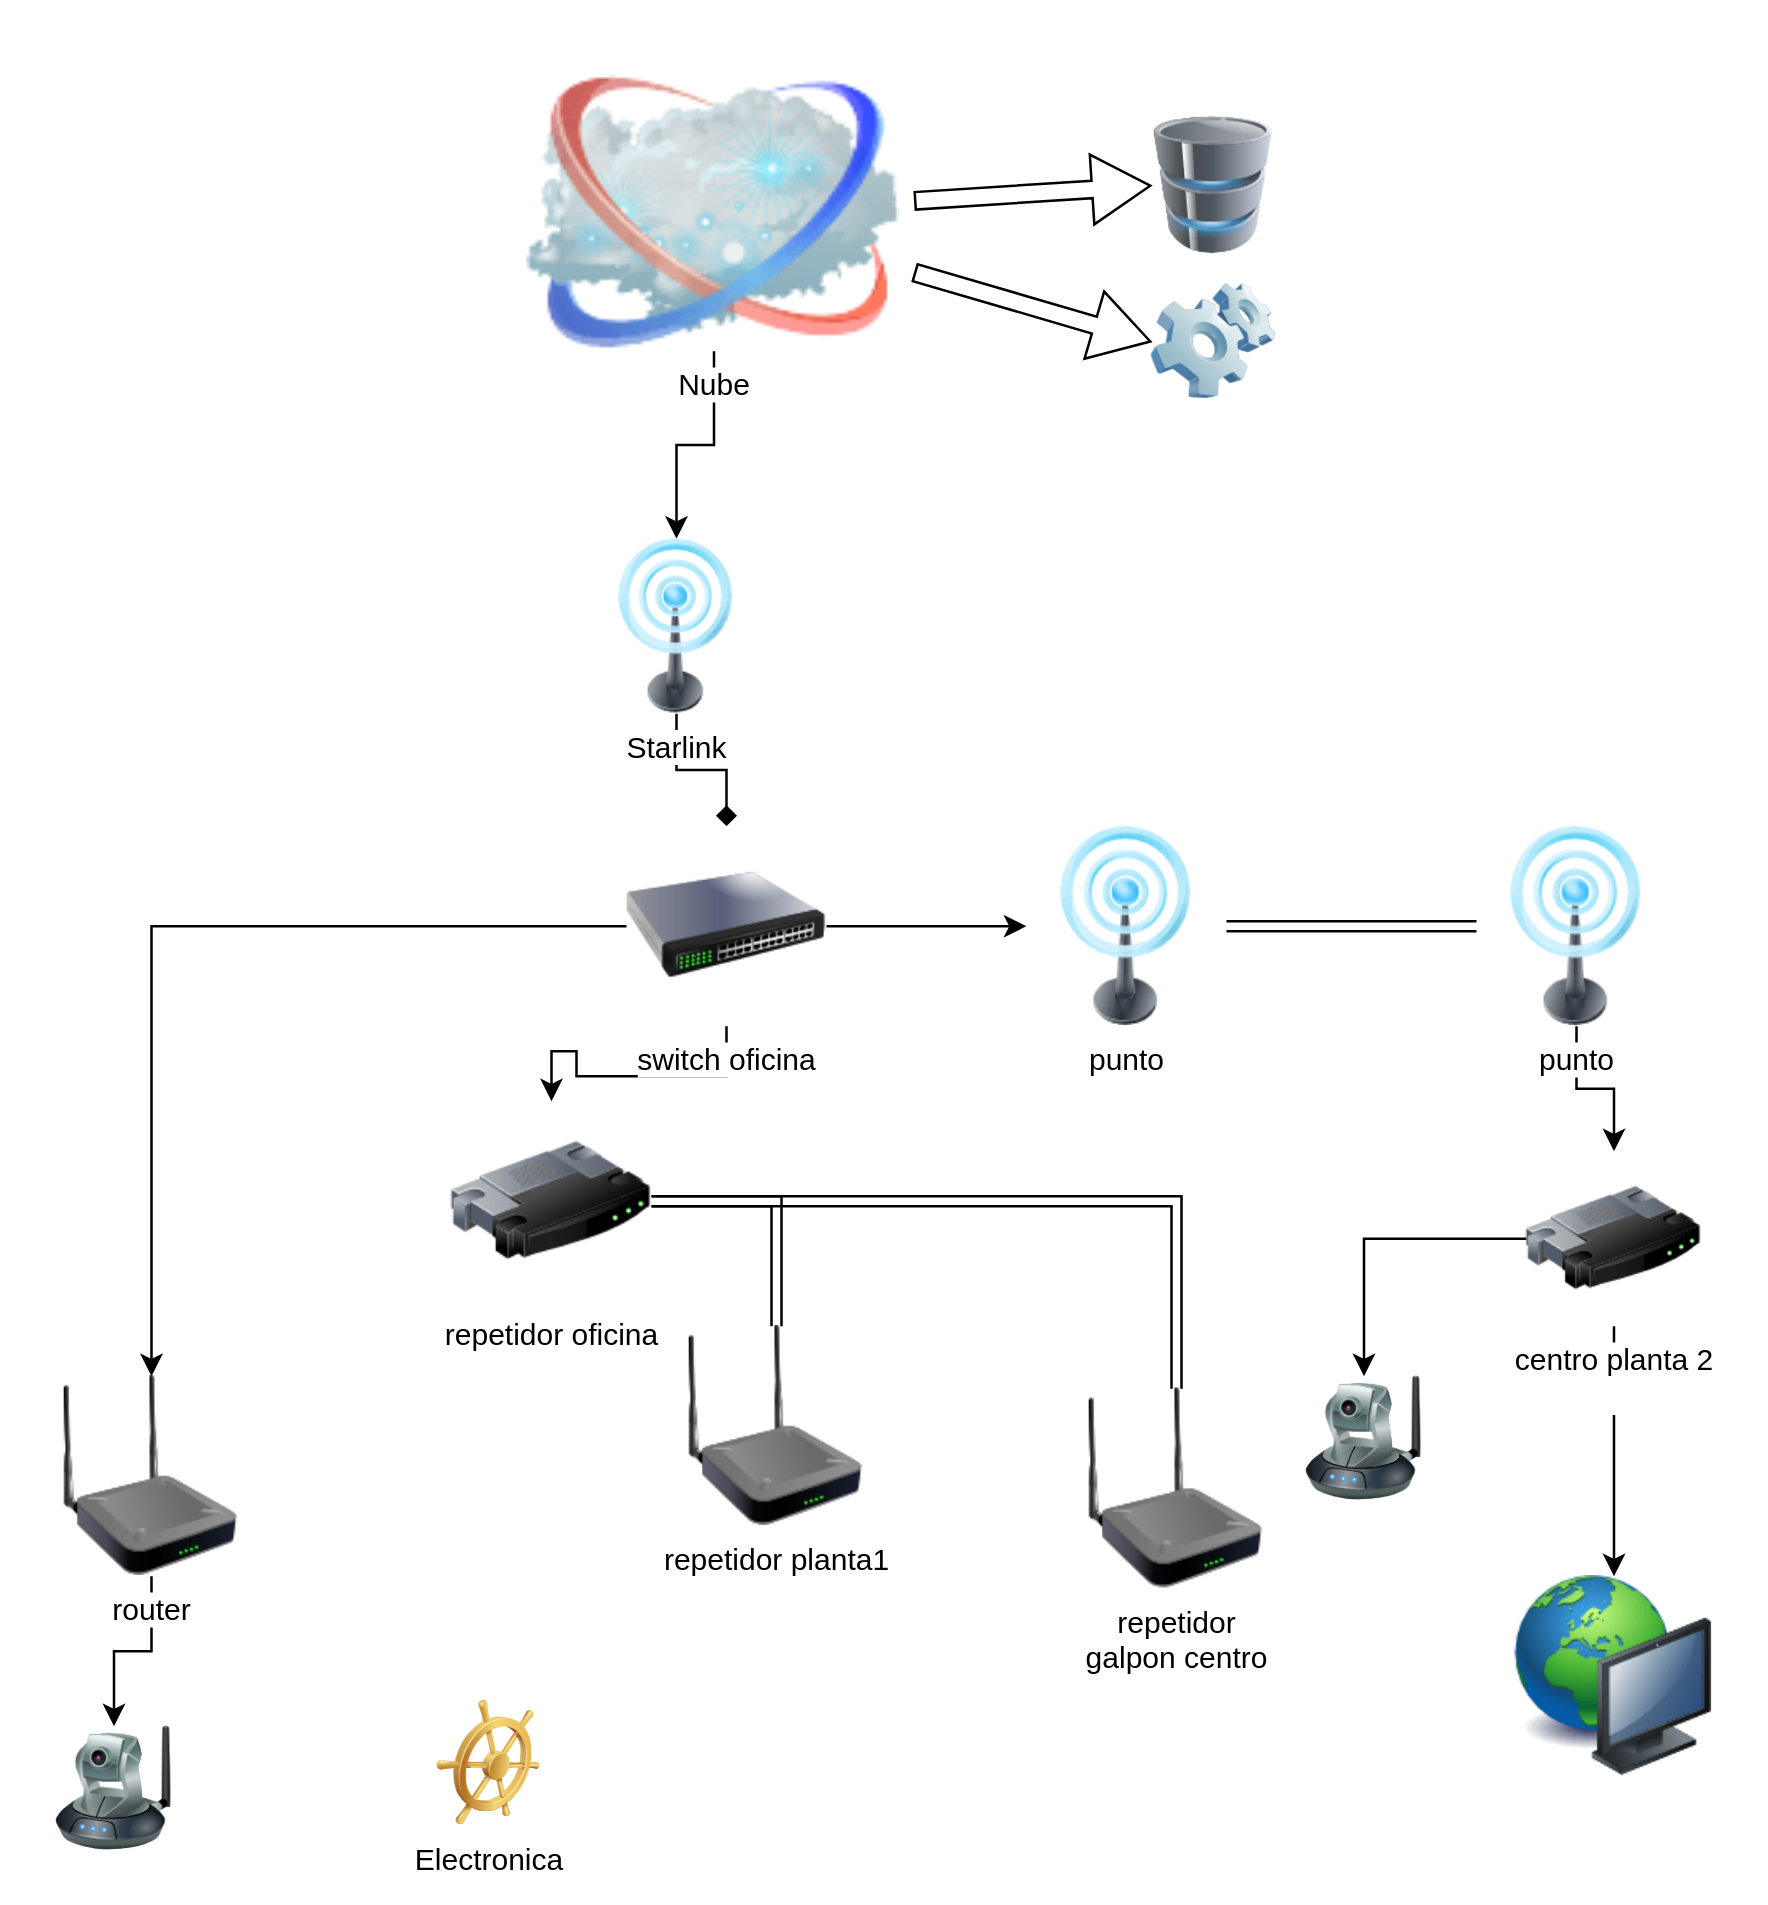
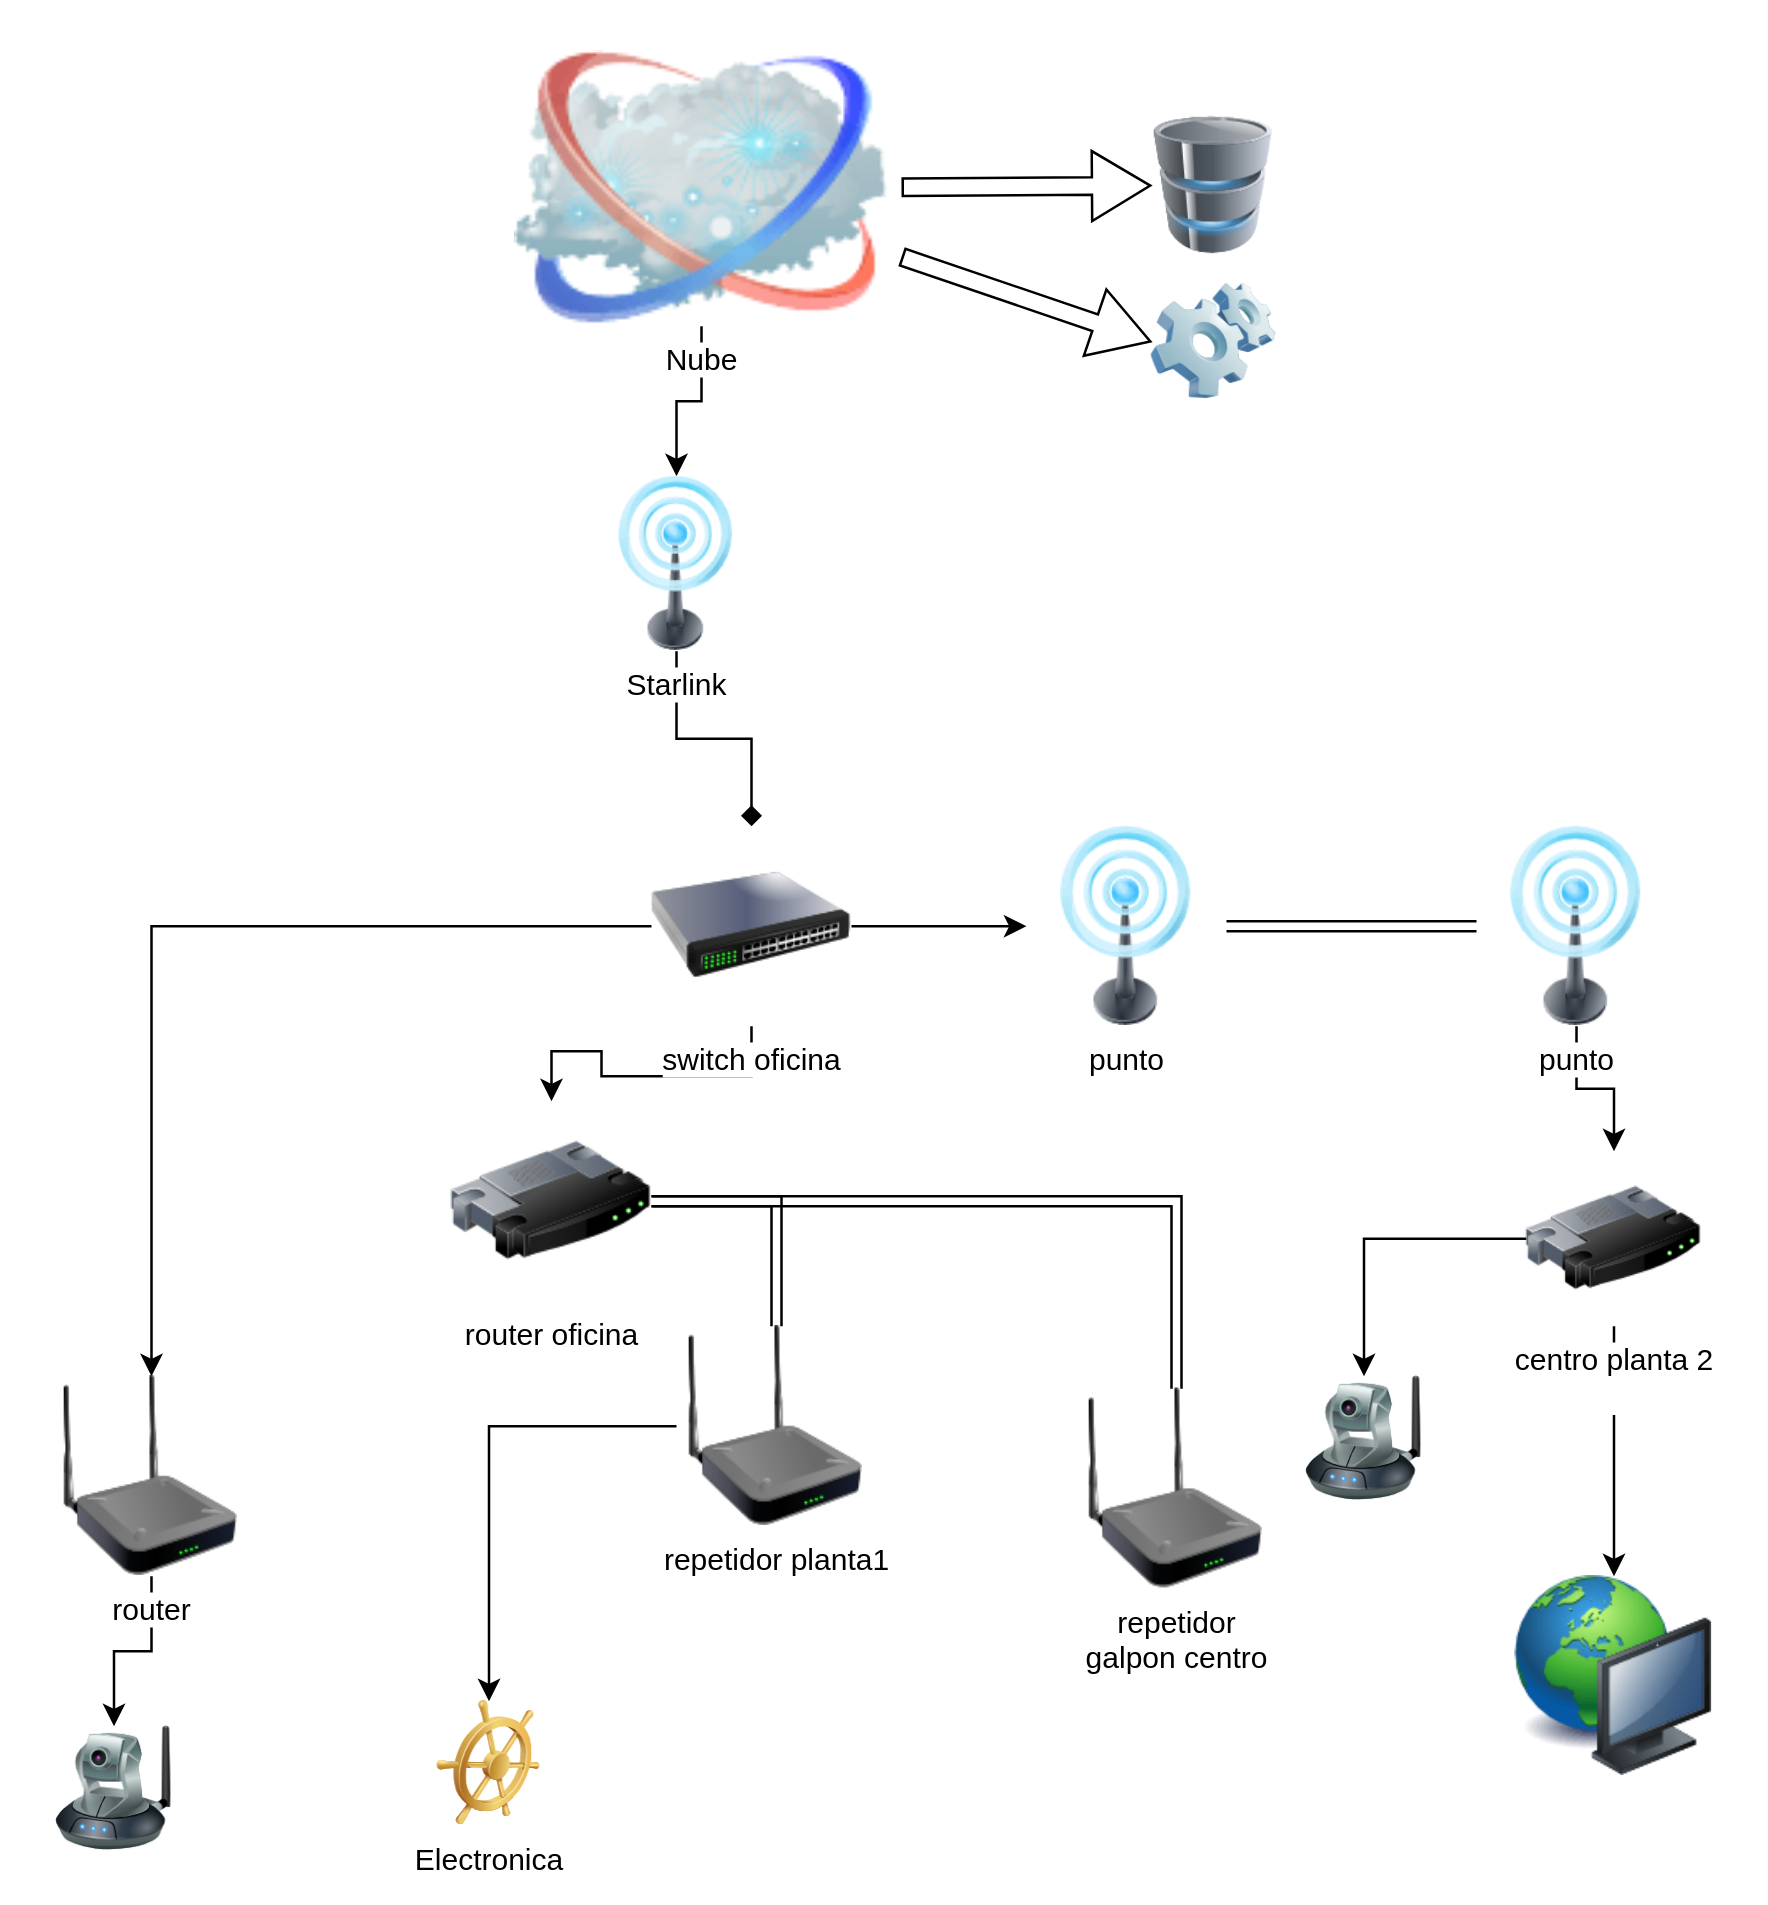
node "Nube": moved (714, 214) -> (701, 189)
node "Starlink": moved (676, 626) -> (676, 564)
node "switch oficina": moved (726, 926) -> (751, 926)
node "repetidor oficina": label "repetidor oficina" -> "router oficina"
edge "repetidor planta1" -> "Electronica": added
